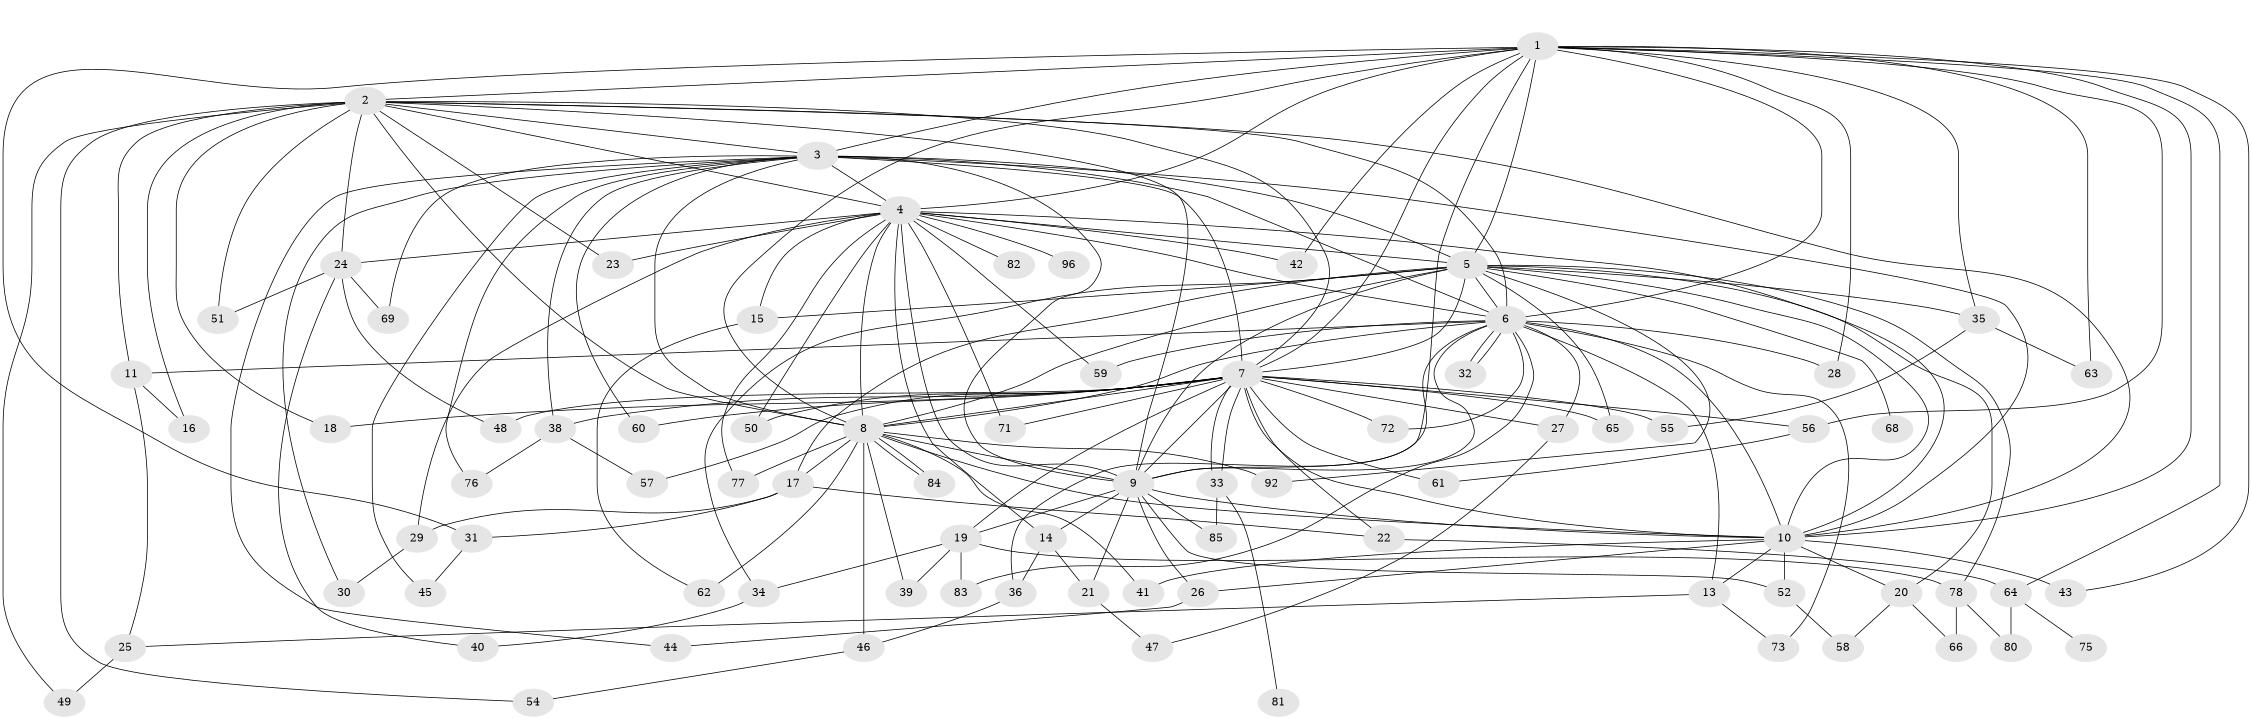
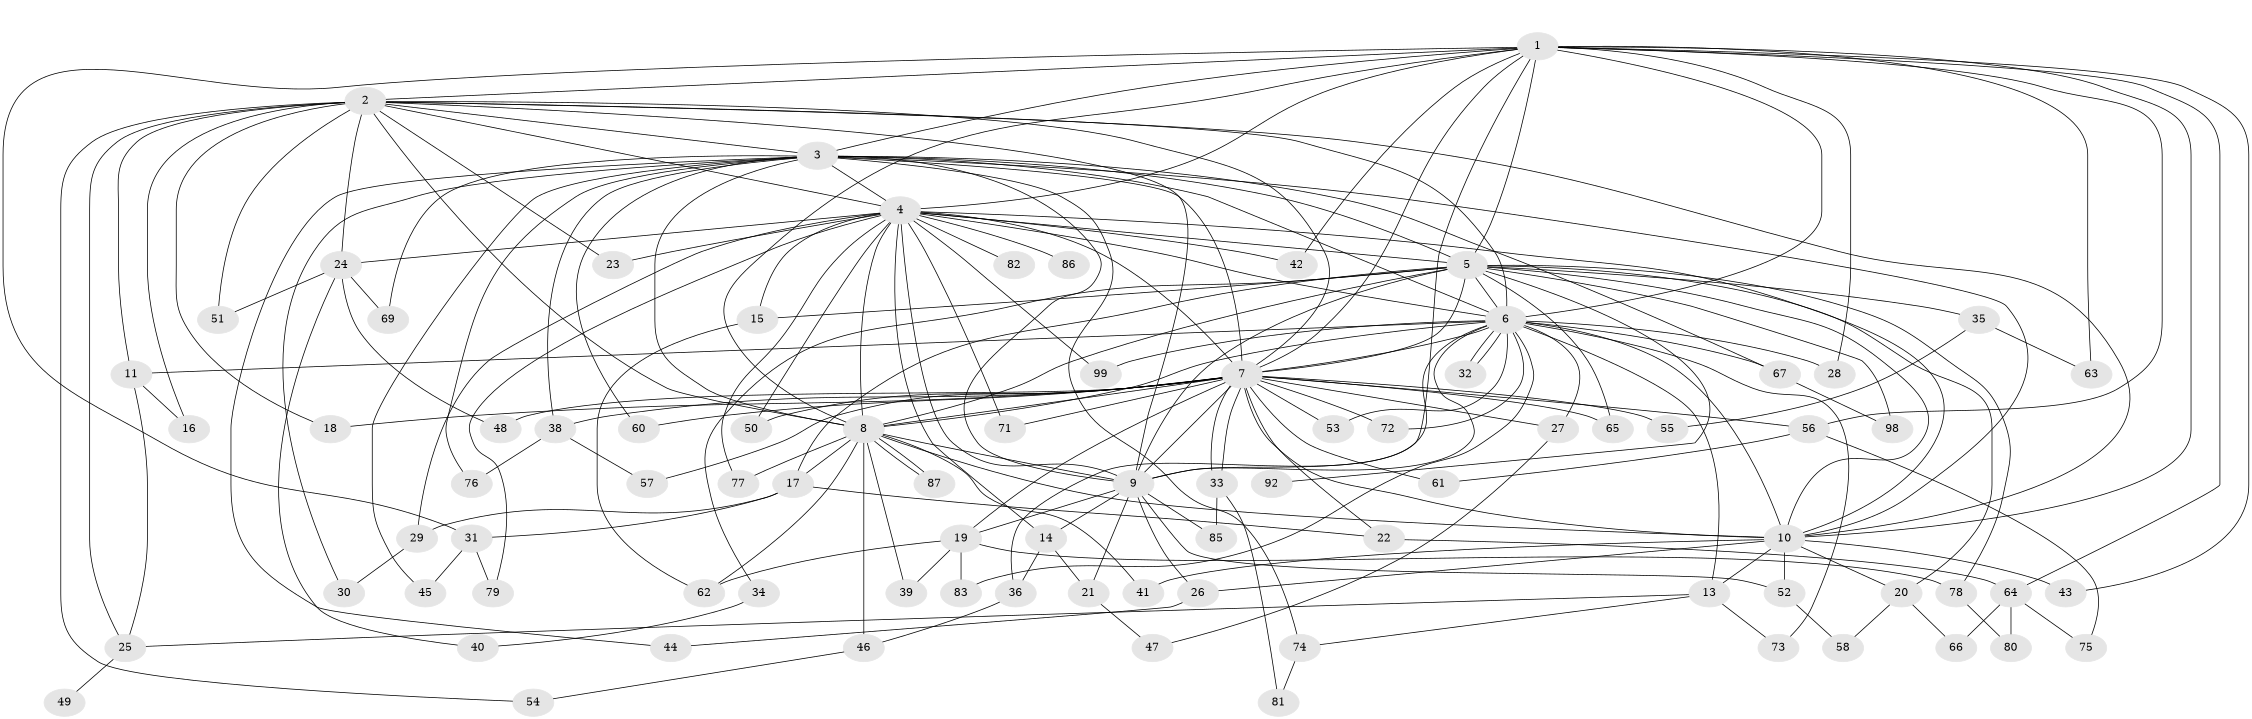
edge "1" -- "35": removed
edge "4" -- "7": added
node "96": label "96" -> "86"
edge "2" -- "49": now "2" -- "25"
edge "6" -- "7": added
node "59": label "59" -> "99"
node "67": added
node "53": added
node "68": label "68" -> "98"
edge "8" -- "92": removed
node "84": label "84" -> "87"
edge "56" -- "75": added
edge "9" -- "10": removed
edge "19" -- "34": now "19" -- "62"
node "79": added
edge "78" -- "66": now "64" -- "66"
node "74": added
